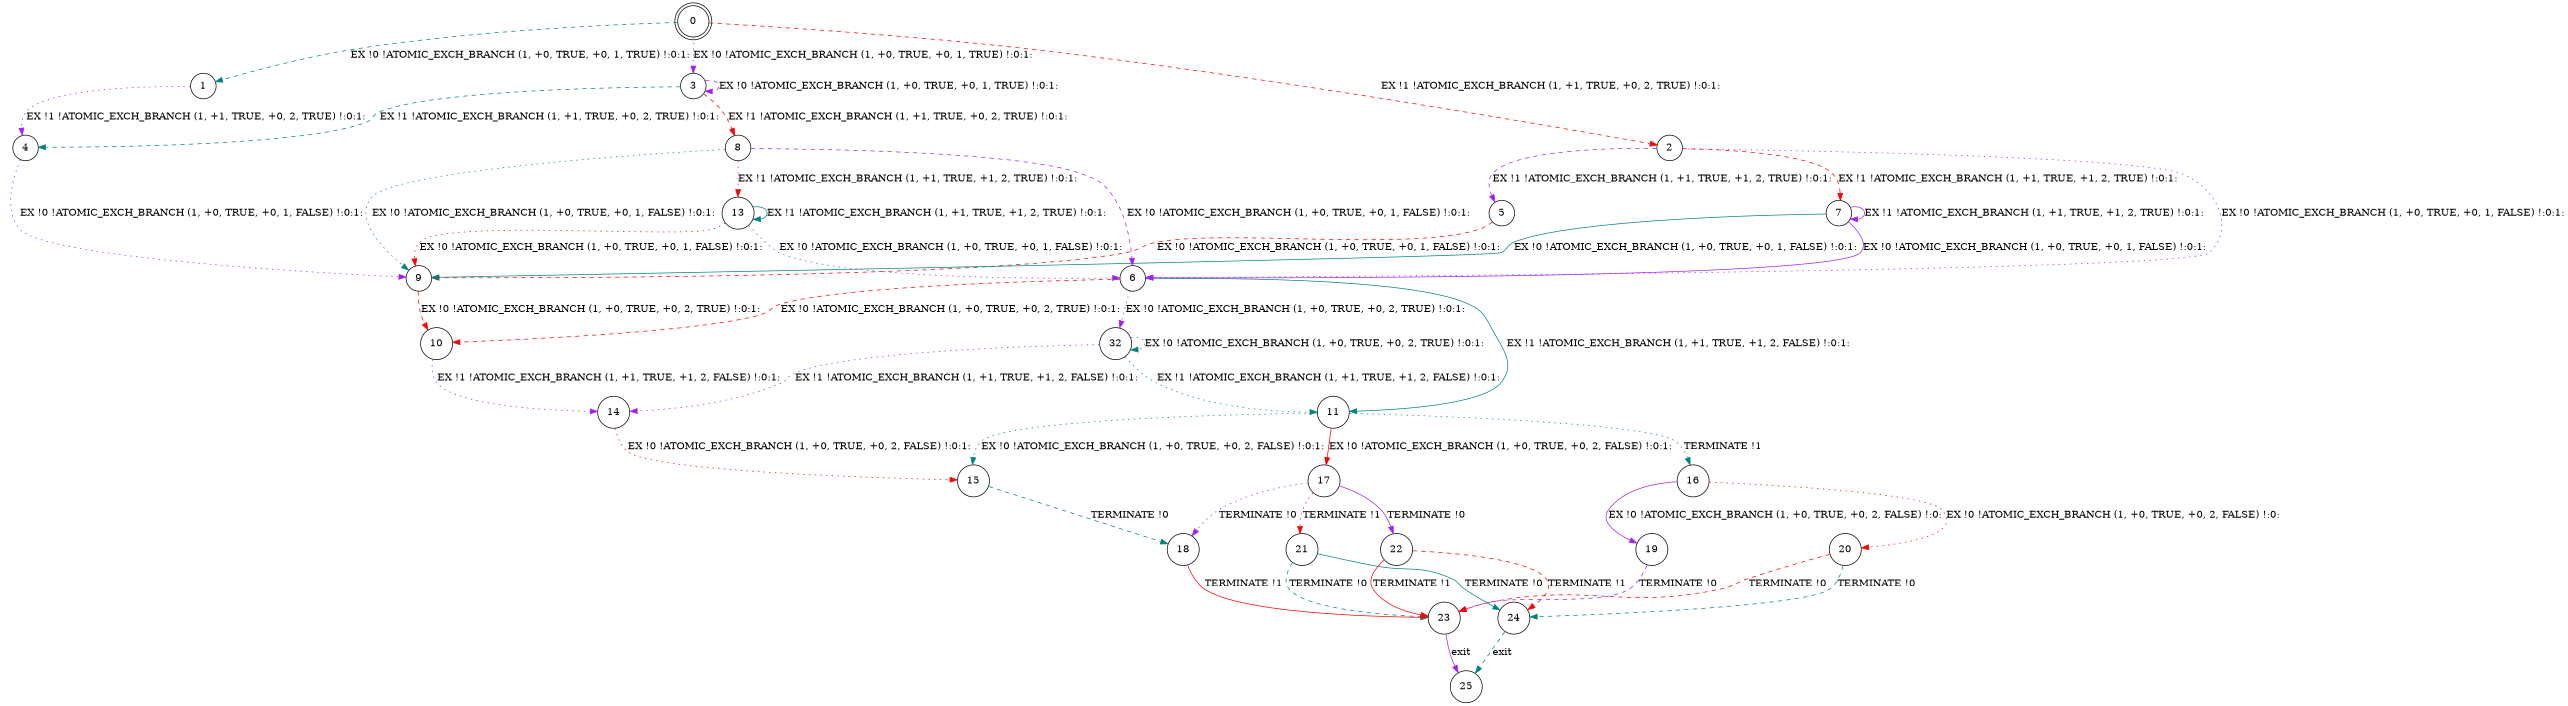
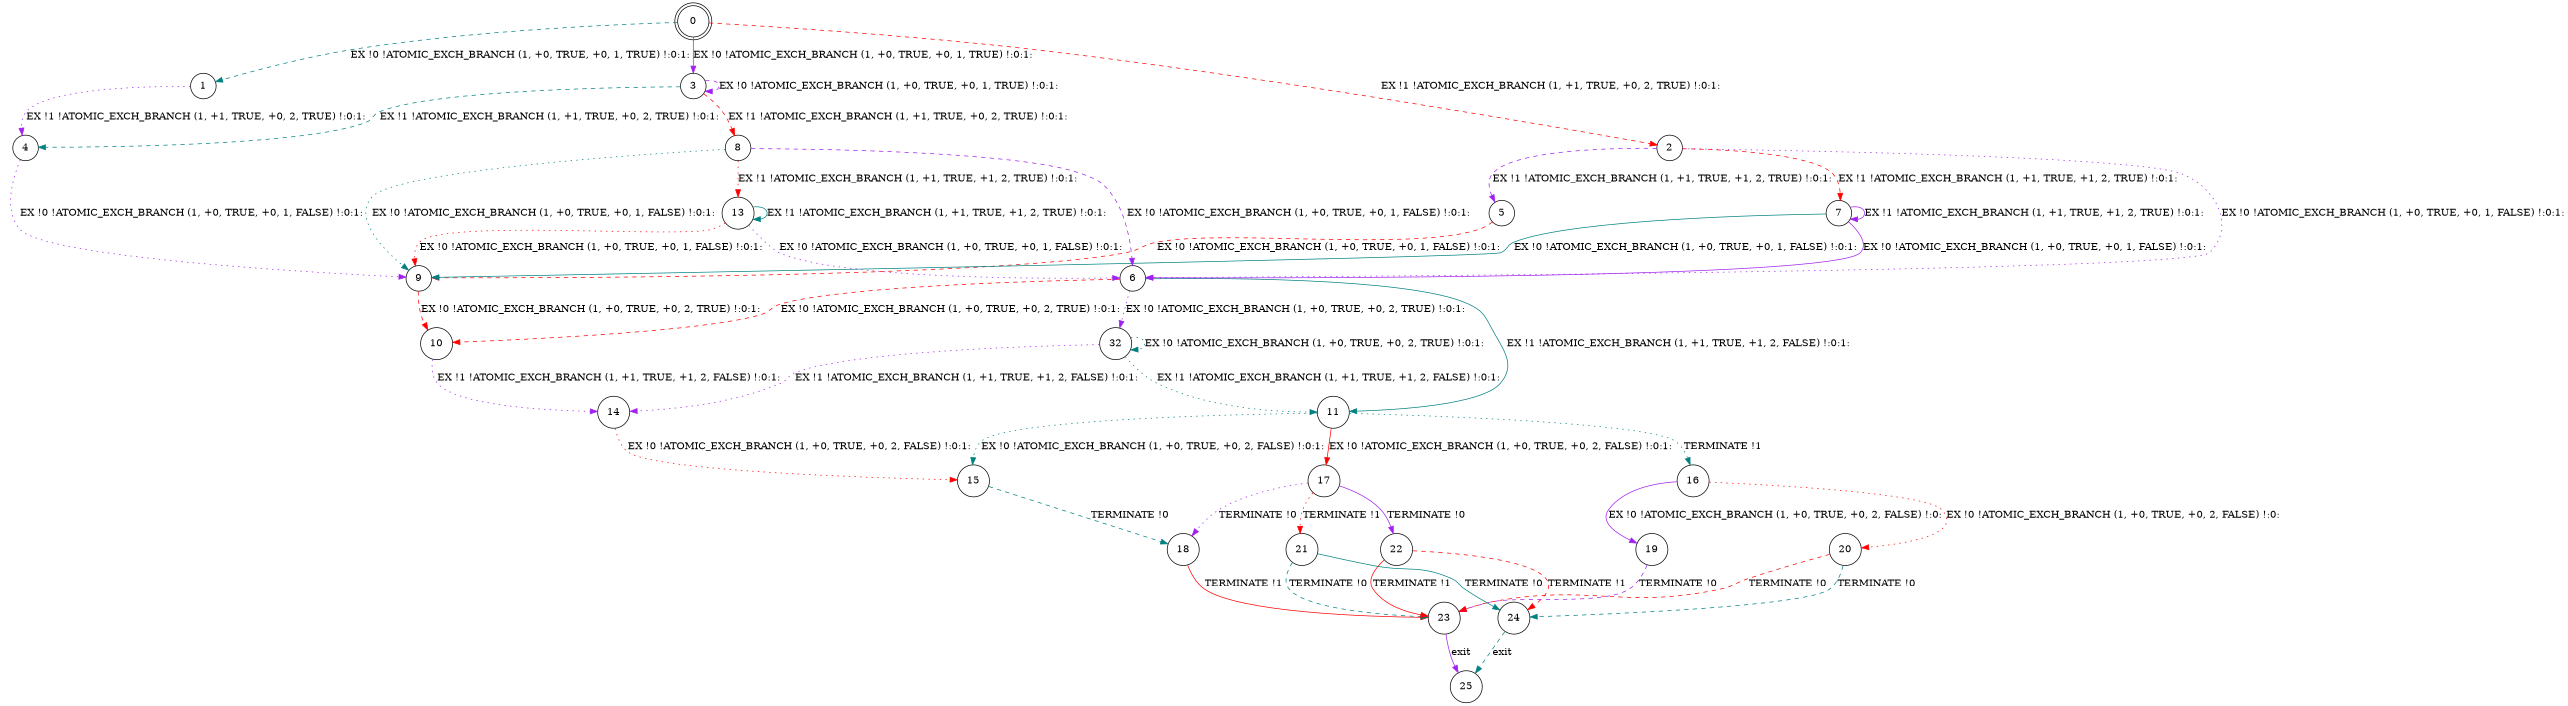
edge "0" -> "3": style dotted -> solid
